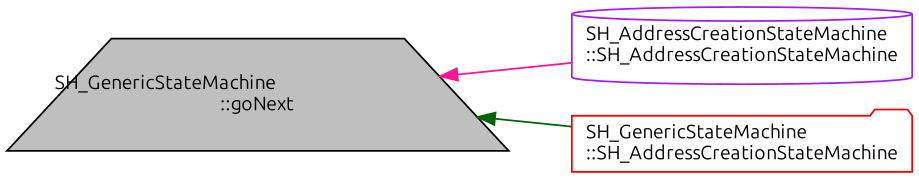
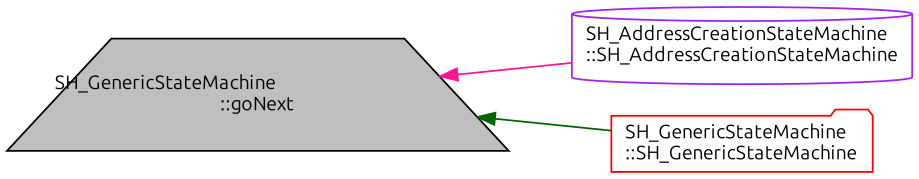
node "SH_GenericStateMachine ::SH_AddressCreationStateMachine": label "SH_GenericStateMachine ::SH_AddressCreationStateMachine" -> "SH_GenericStateMachine ::SH_GenericStateMachine"
